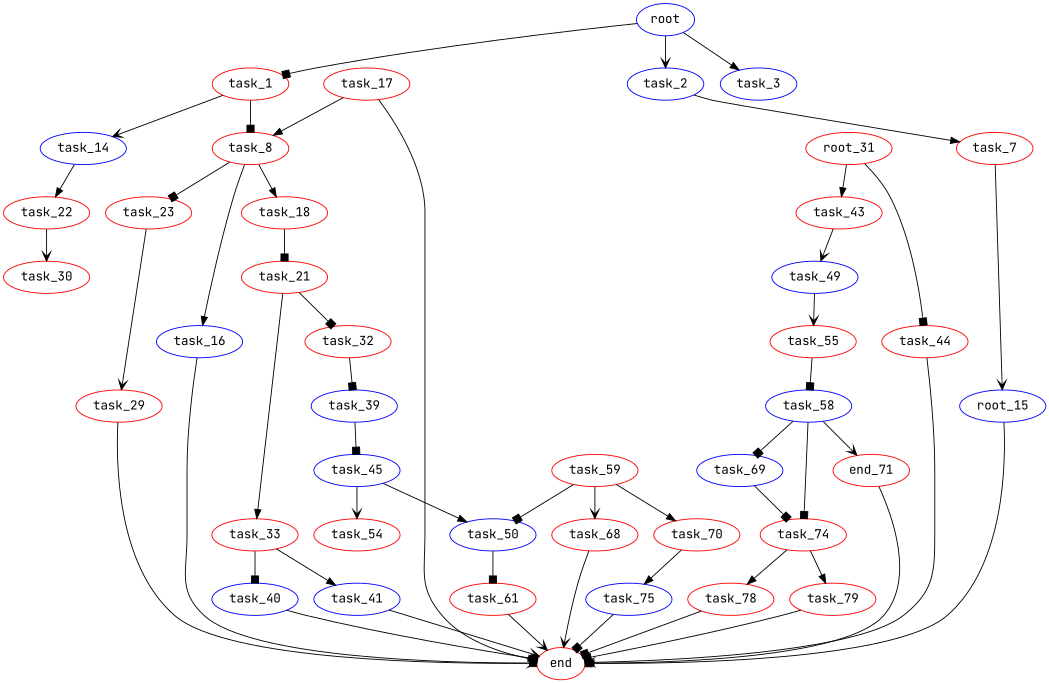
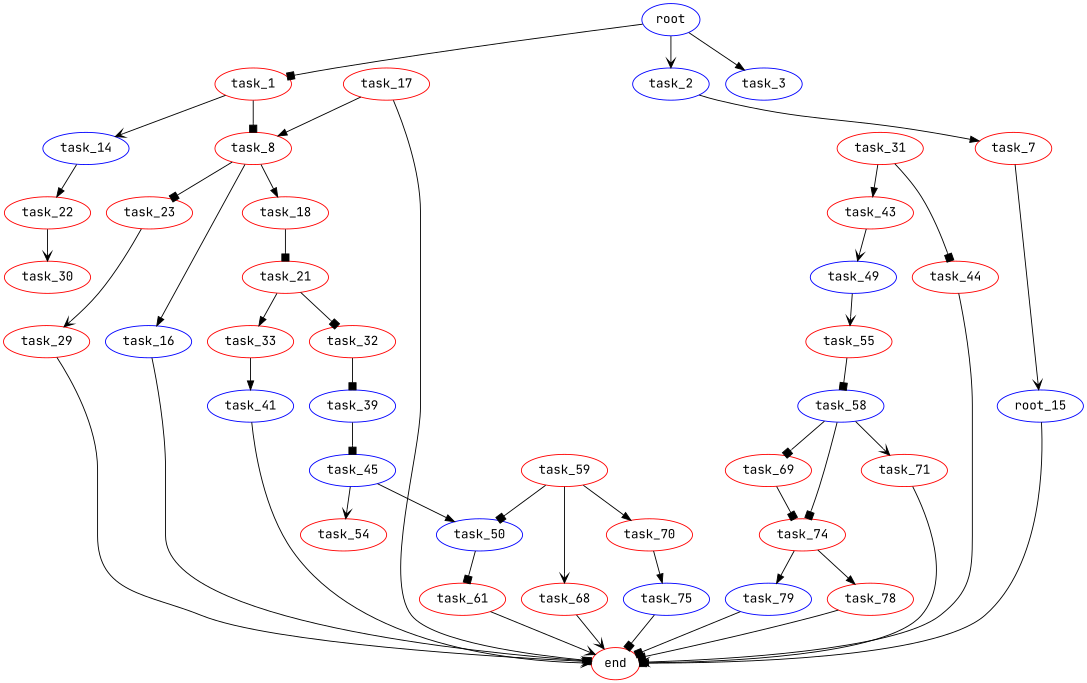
node "root_31": label "root_31" -> "task_31"
node "task_69": color blue -> red
node "end_71": label "end_71" -> "task_71"
node "task_40": removed
node "task_79": color red -> blue
